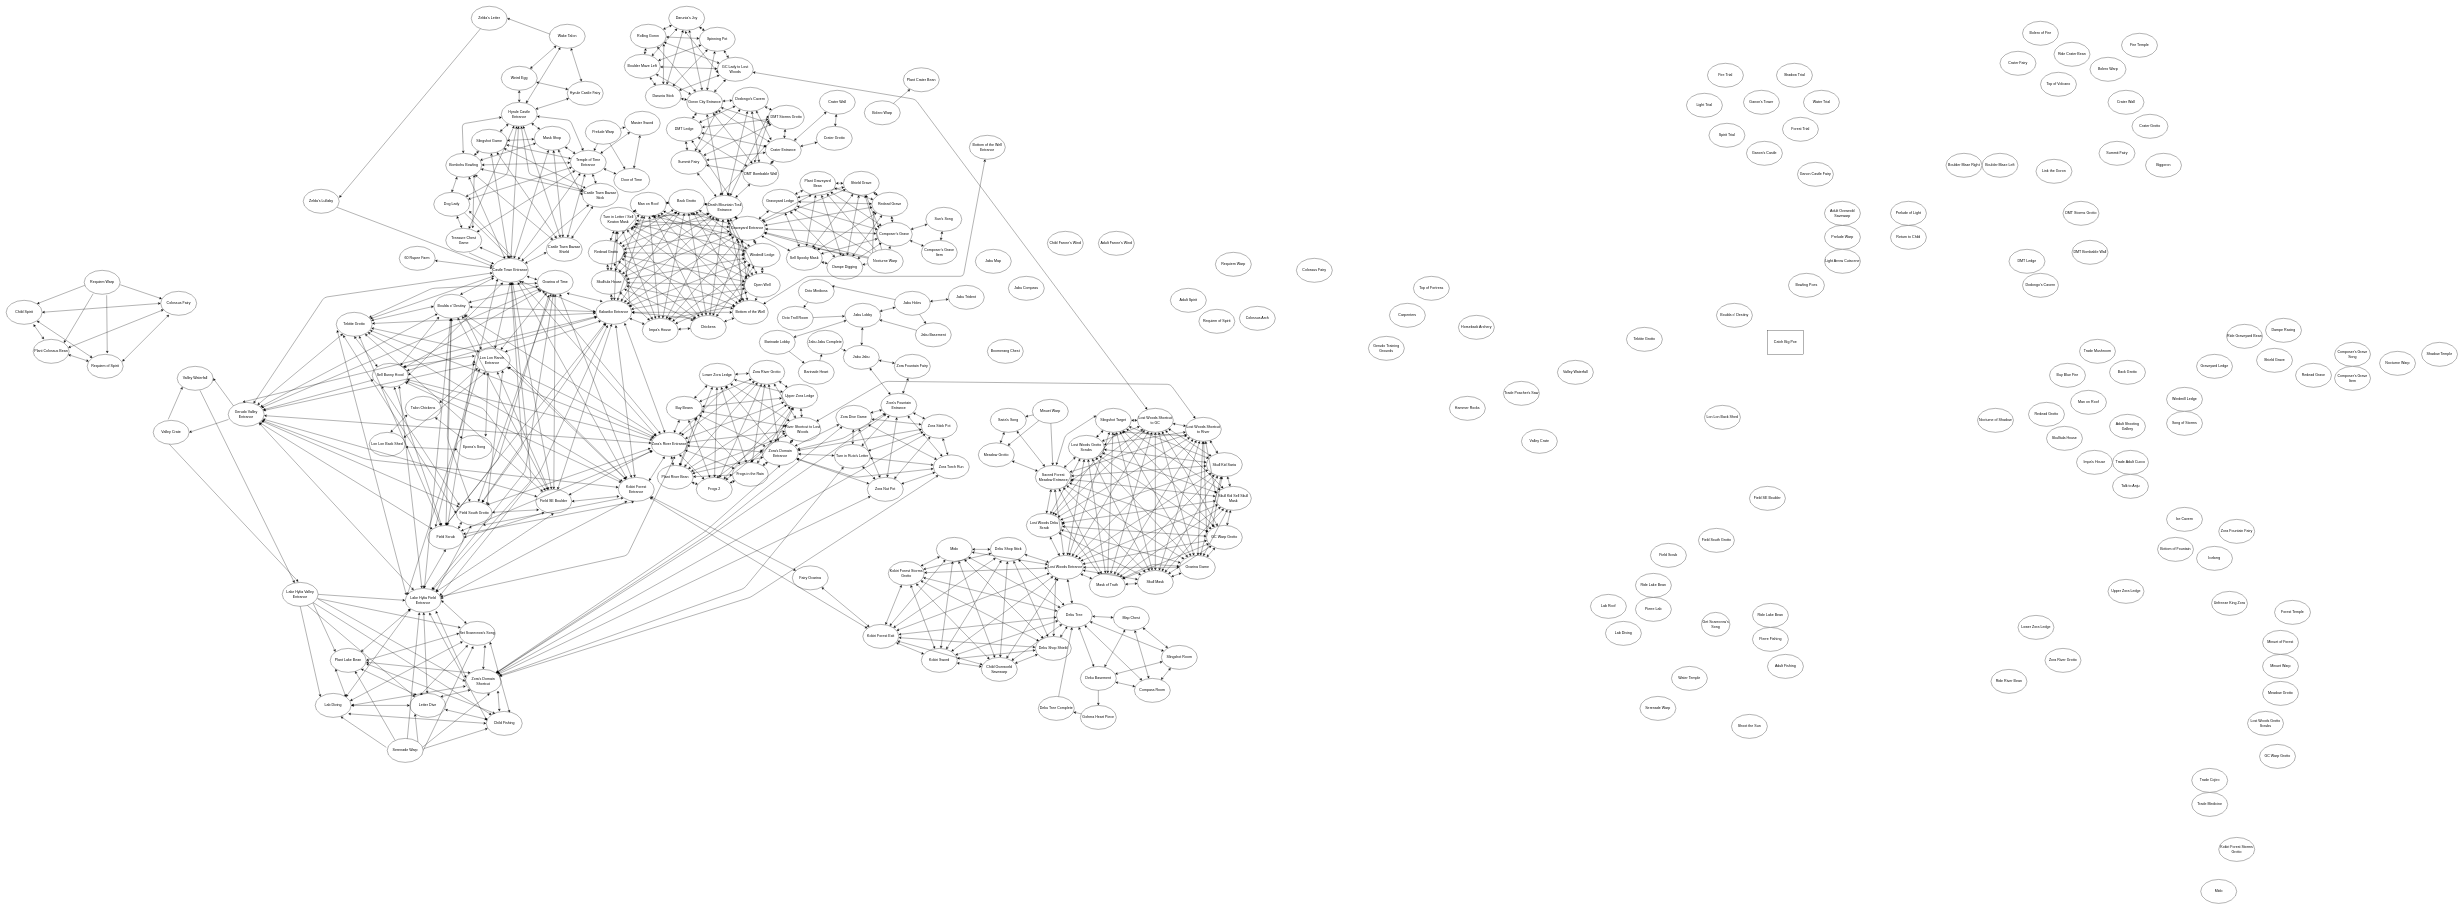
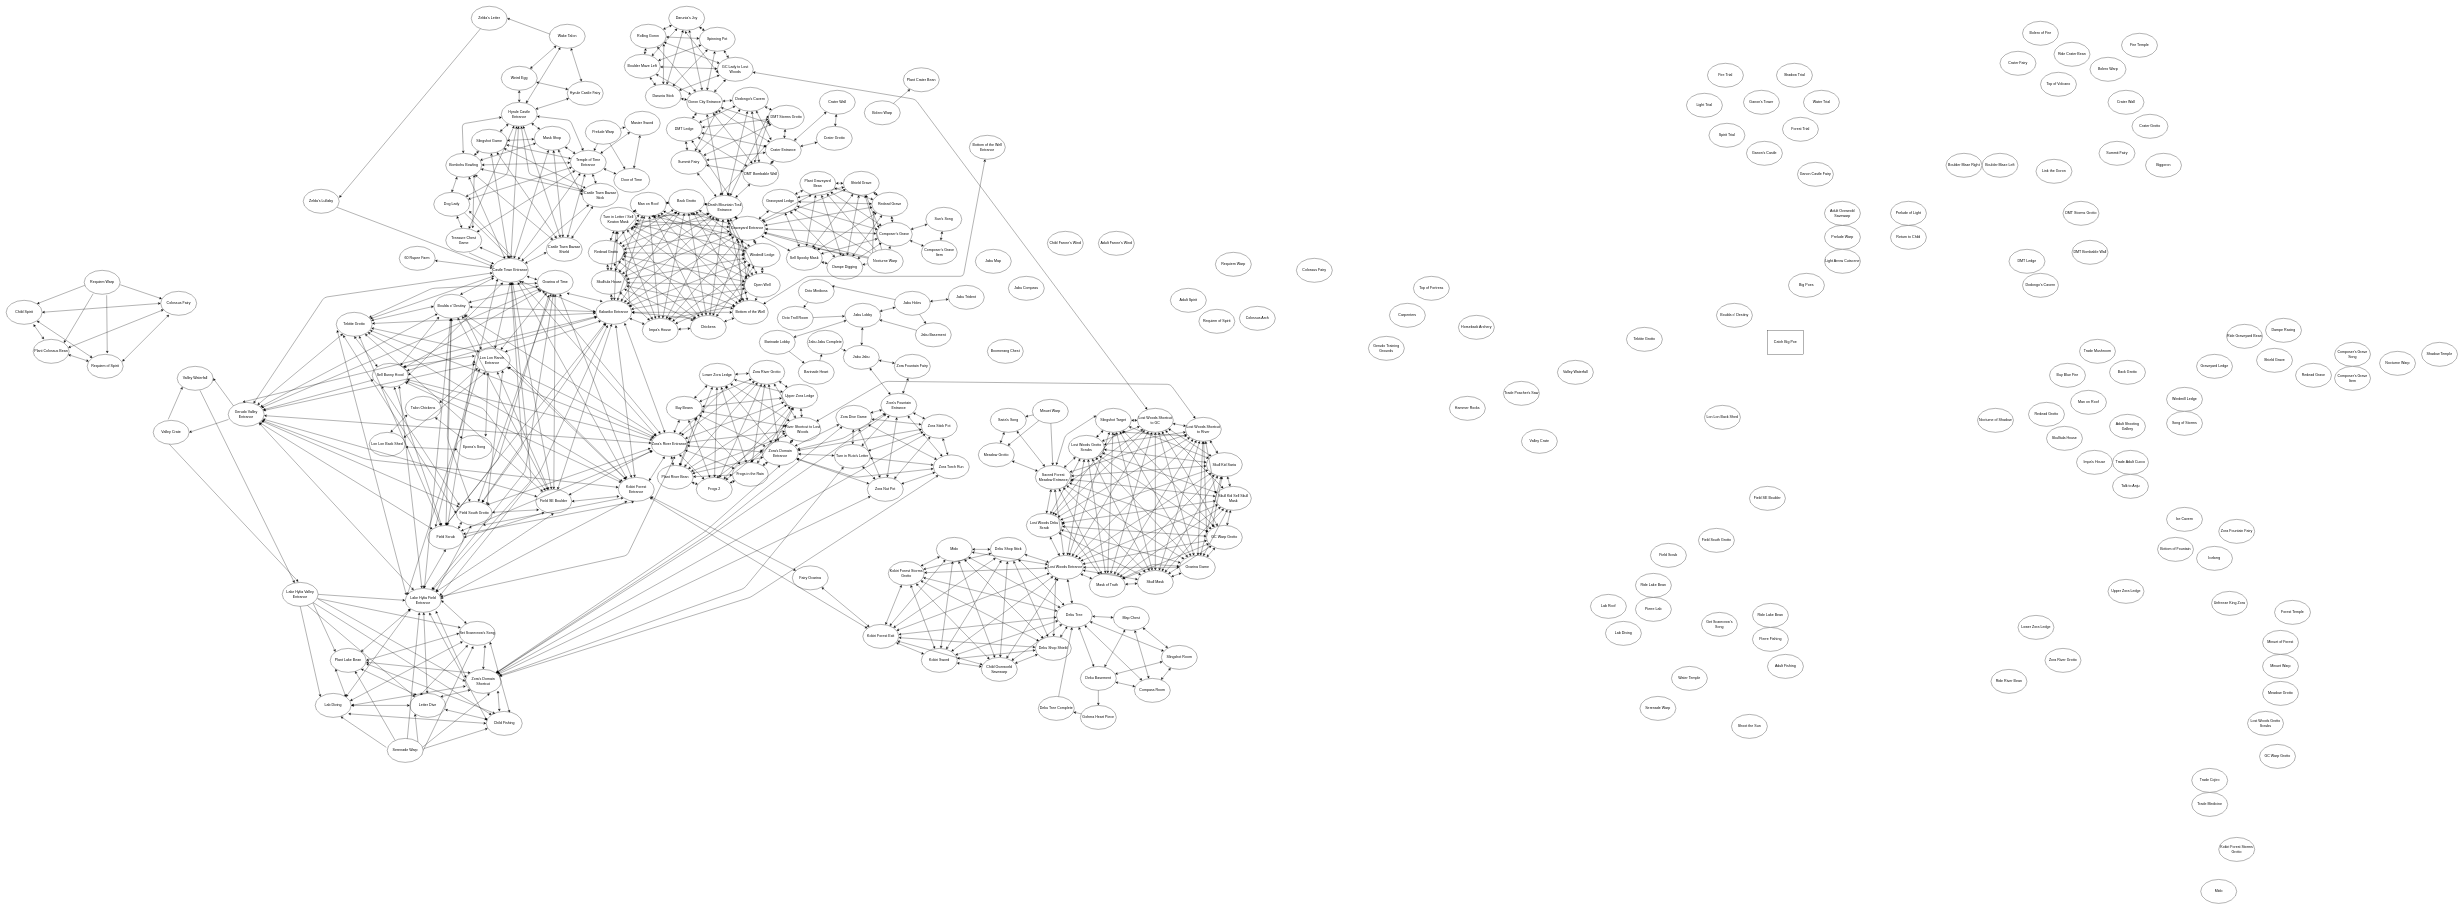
node "Bowling Poes": label "Bowling Poes" -> "Big Poes"
edge "Slingshot Target" -- "Skull Kid Sell Skull Mask": removed
node "Get Scarecrow's Song": size 29x24 -> 36x24
